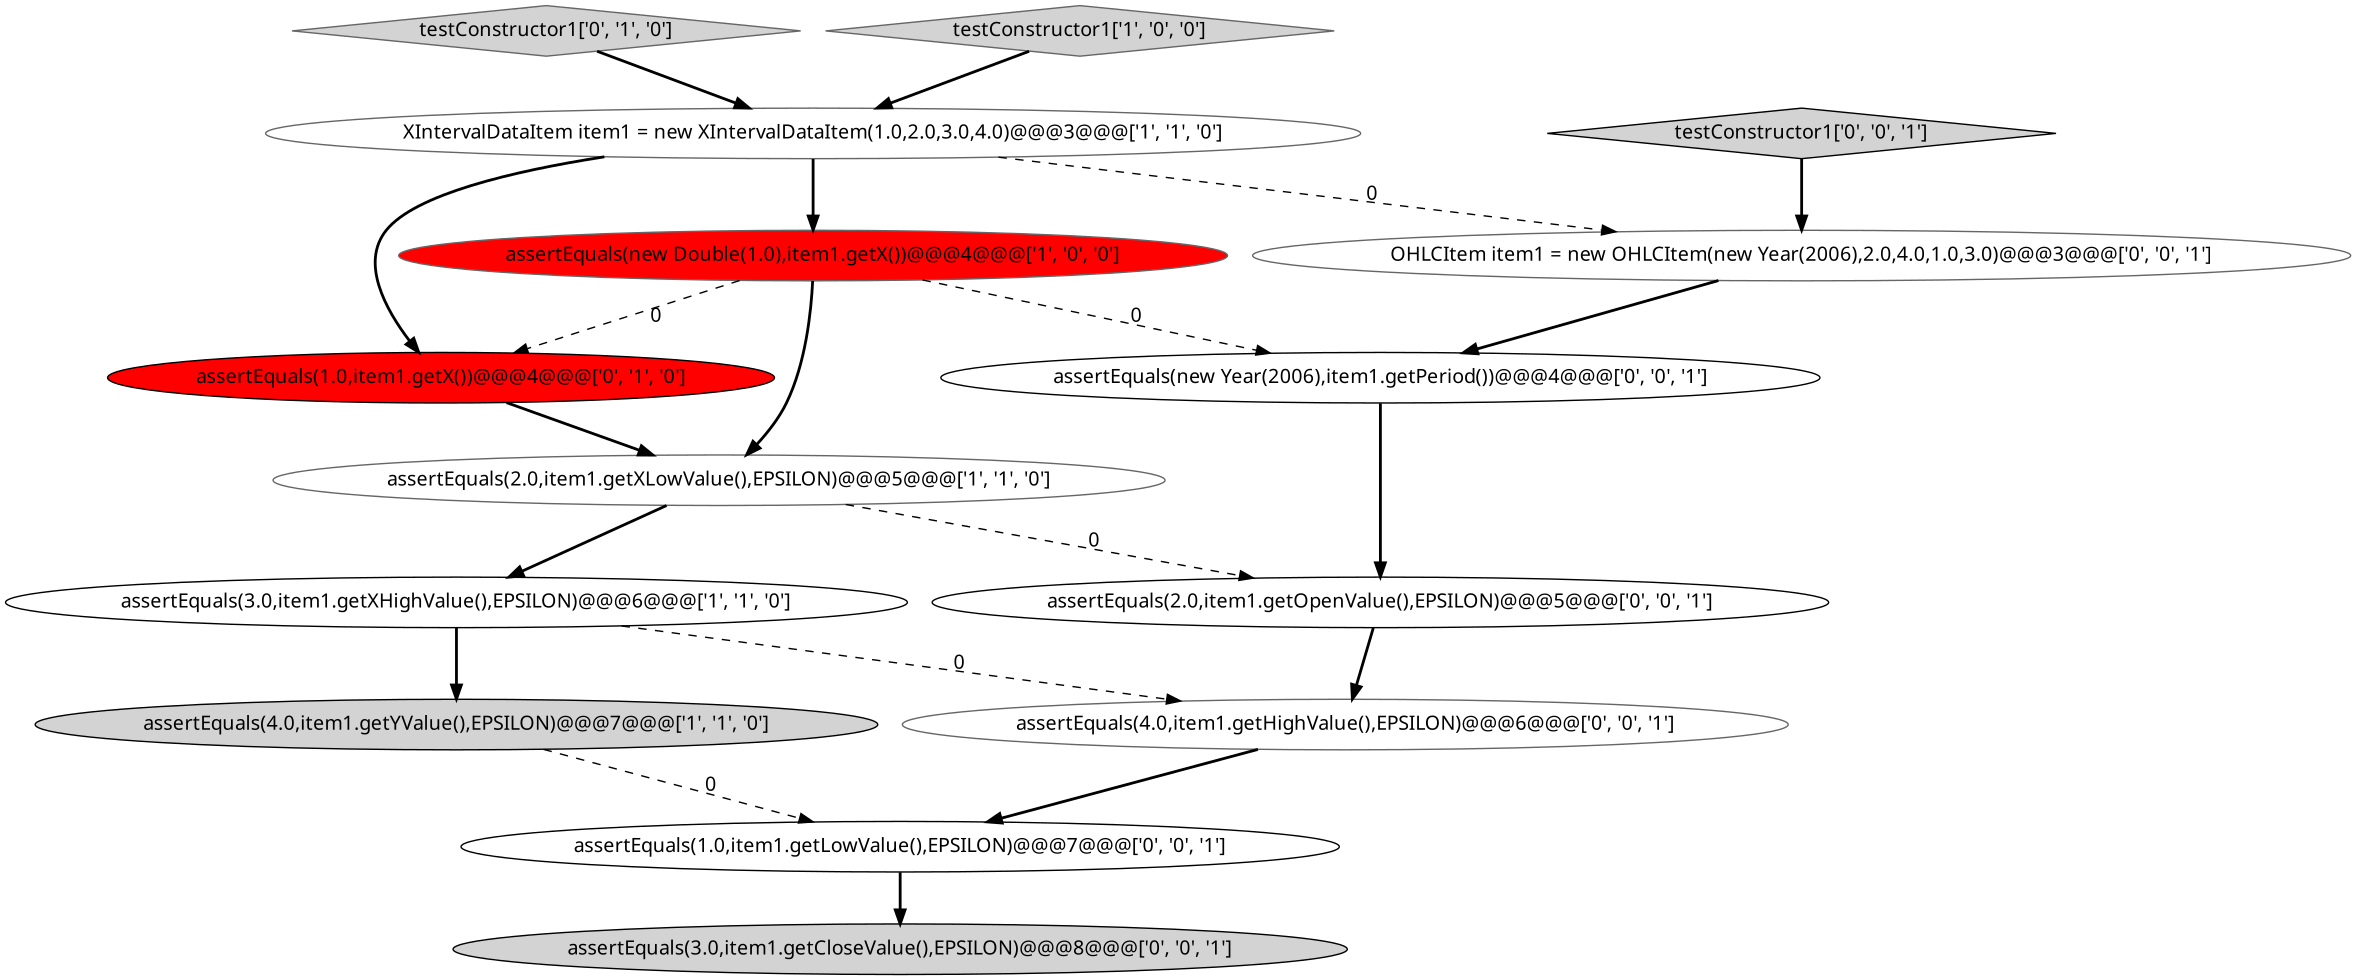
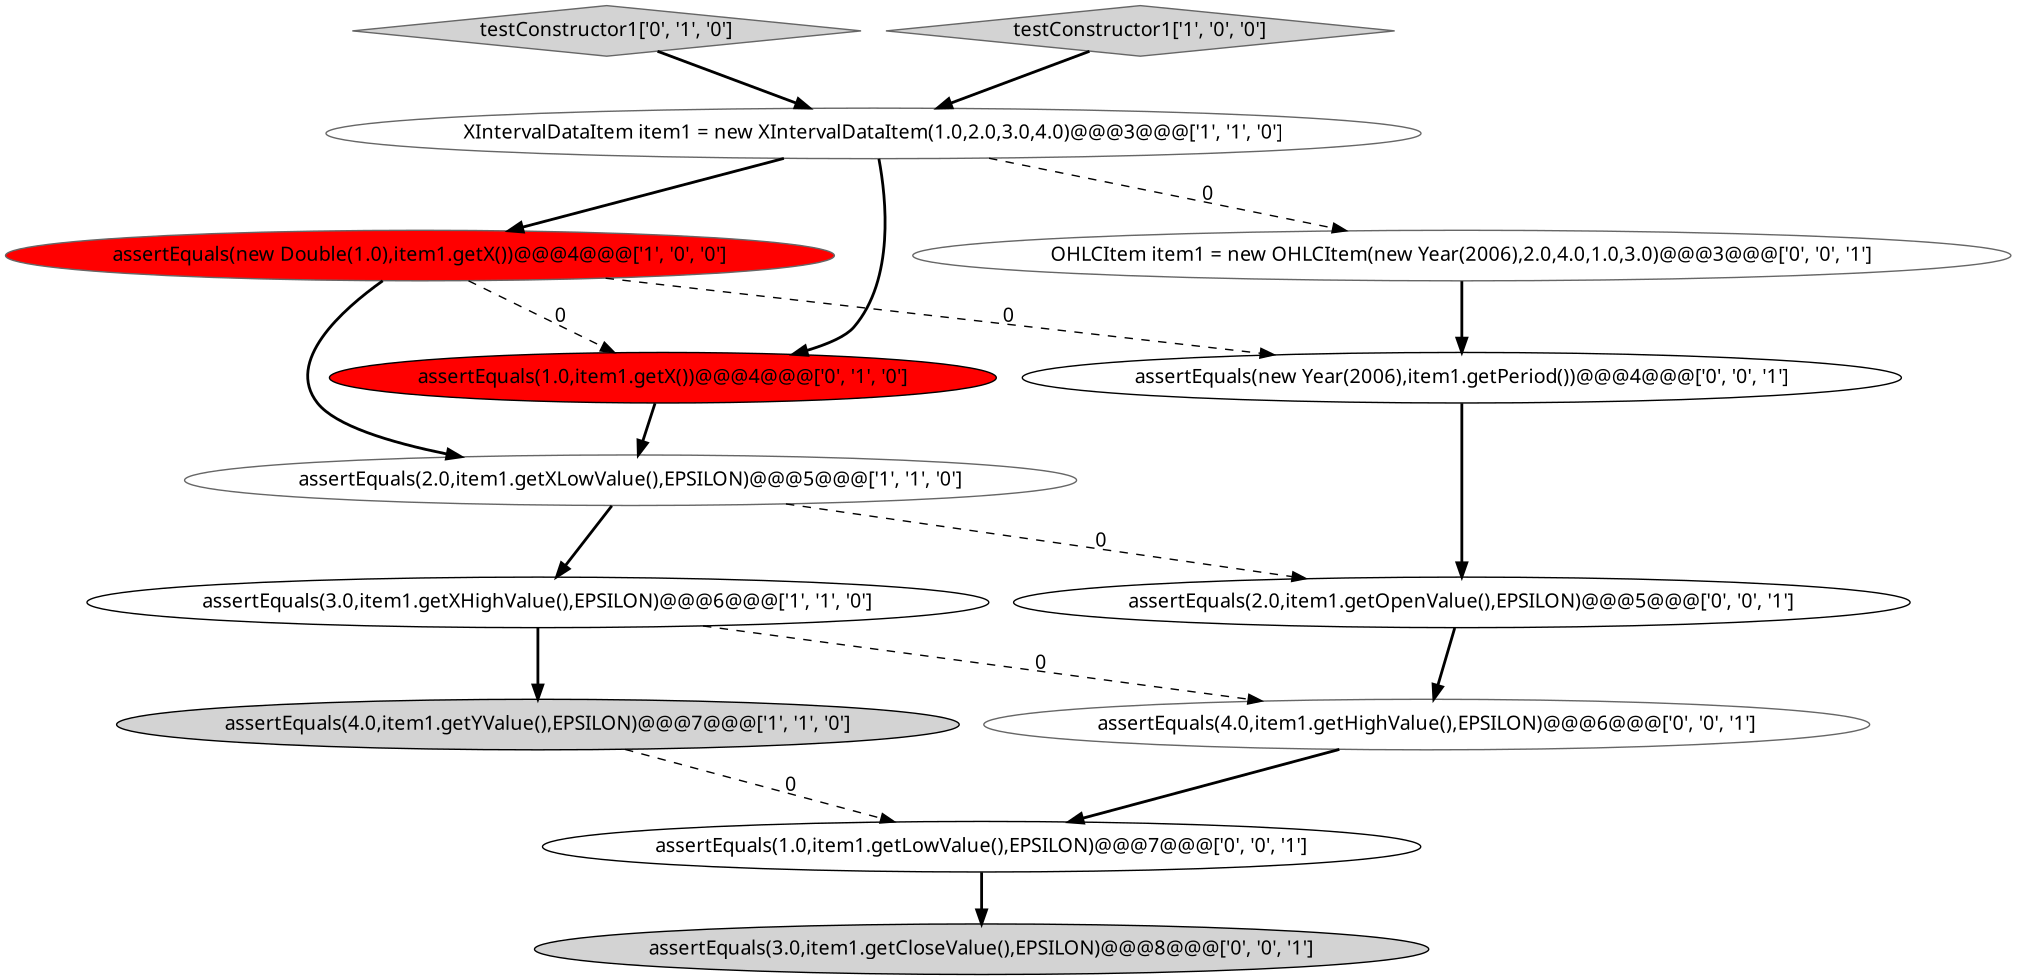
node "testConstructor1['0', '0', '1']": removed
